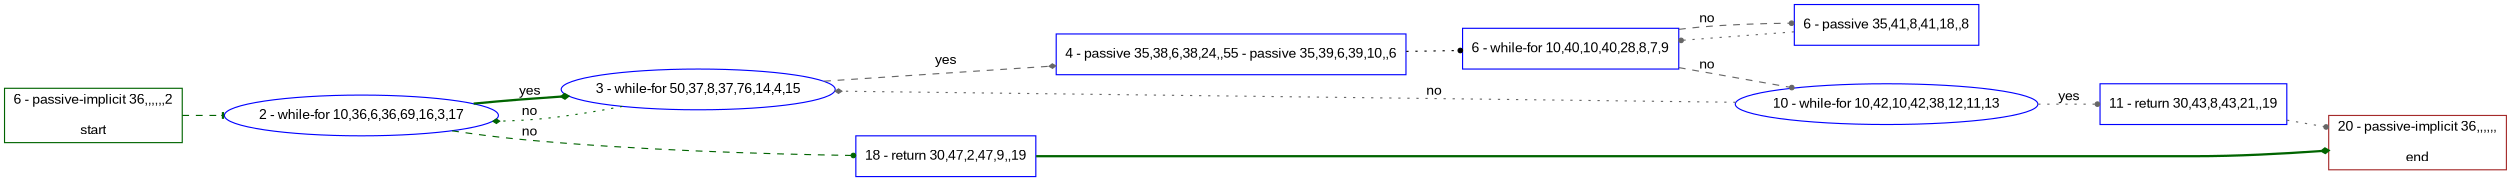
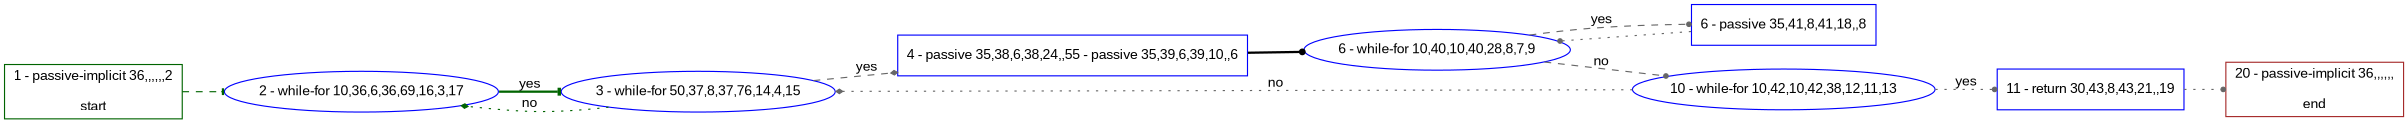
edge "6 - while-for 10,40,10,40,28,8,7,9" -> "6 - passive 35,41,8,41,18,,8": label "no" -> "yes"
node "6 - while-for 10,40,10,40,28,8,7,9": shape box -> ellipse
edge "4 - passive 35,38,6,38,24,,55 - passive 35,39,6,39,10,,6" -> "6 - while-for 10,40,10,40,28,8,7,9": style dotted -> bold
edge "2 - while-for 10,36,6,36,69,16,3,17" -> "3 - while-for 50,37,8,37,76,14,4,15": arrowhead diamond -> tee
node "6 - passive-implicit 36,,,,,,2 start": label "6 - passive-implicit 36,,,,,,2 start" -> "1 - passive-implicit 36,,,,,,2 start"
node "18 - return 30,47,2,47,9,,19": removed
